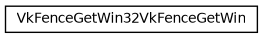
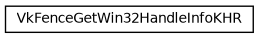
node "VkFenceGetWin32VkFenceGetWin": label "VkFenceGetWin32VkFenceGetWin" -> "VkFenceGetWin32HandleInfoKHR"
